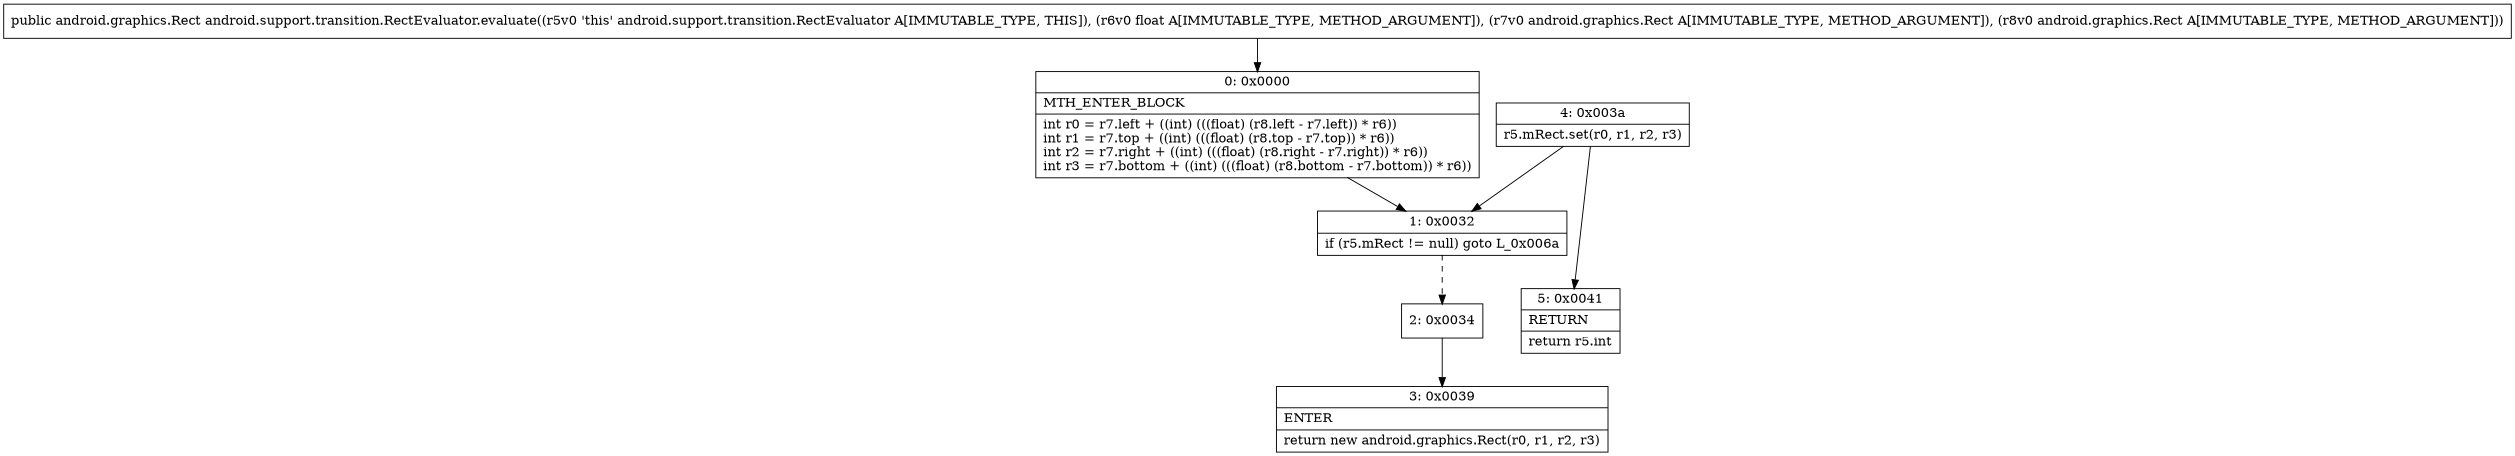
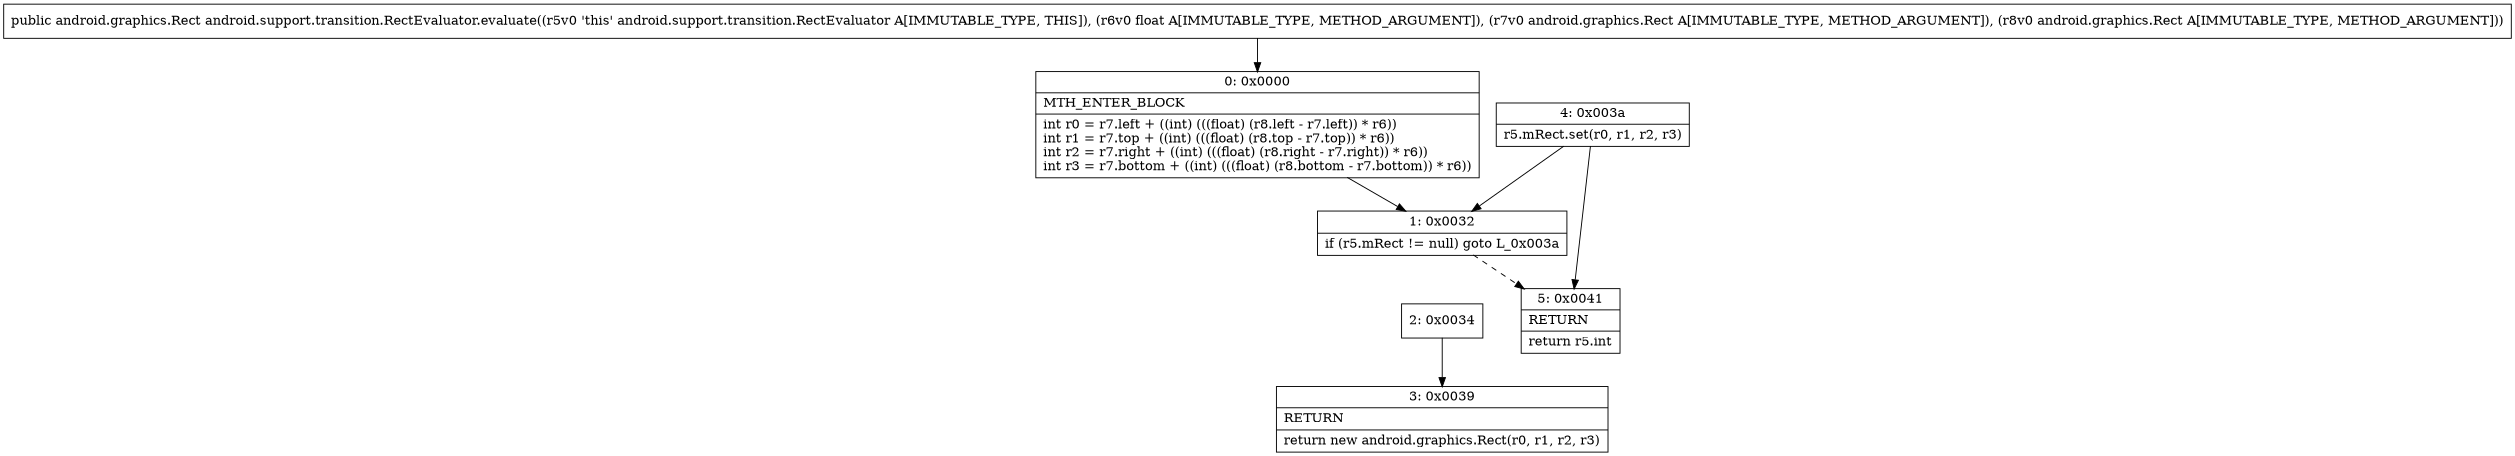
node "1: 0x0032": text "if (r5.mRect != null) goto L_0x006a" -> "if (r5.mRect != null) goto L_0x003a"
edge "1: 0x0032" -> "2: 0x0034": now "1: 0x0032" -> "5: 0x0041"
node "3: 0x0039": text "ENTER" -> "RETURN"
